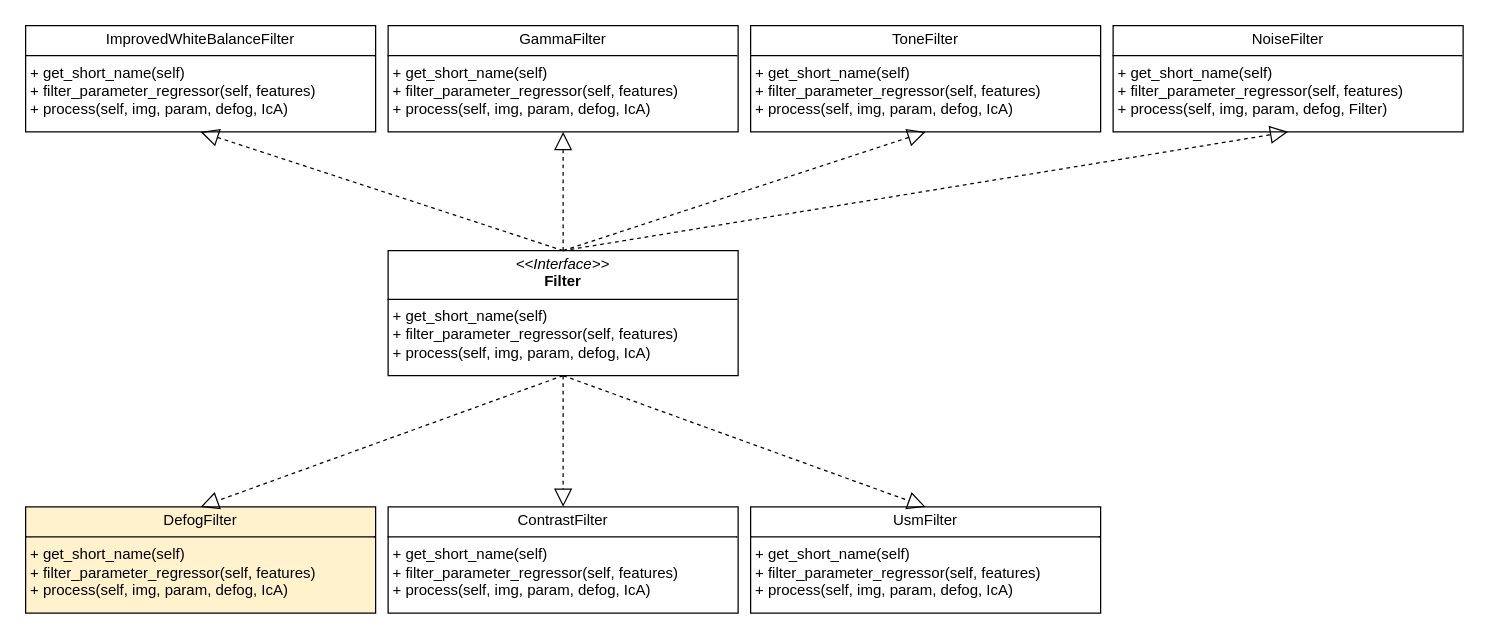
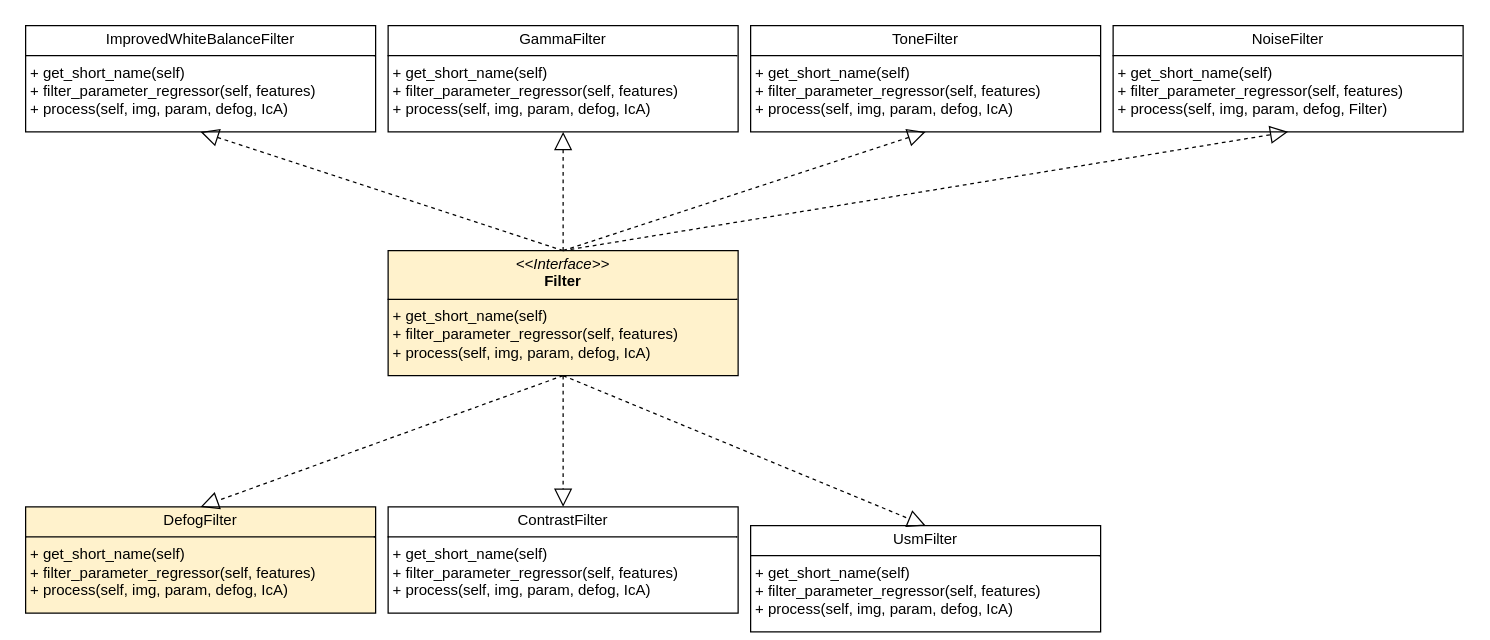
node "<<Interface>> Filter + get_short_name(self) + filter_parameter_regressor(self, features) + process(self, img, param, defog, IcA)": fillcolor #ffffff -> #fff2cc
node "UsmFilter + get_short_name(self) + filter_parameter_regressor(self, features) + process(self, img, param, defog, IcA)": moved (926, 560) -> (926, 579)
